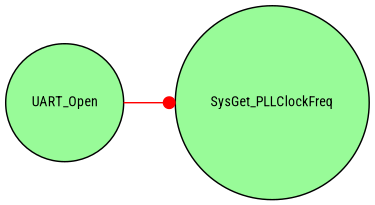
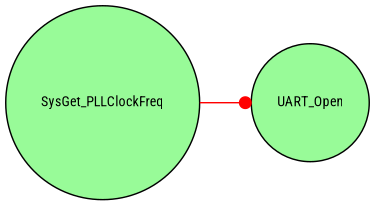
edge "UART_Open" -> "SysGet_PLLClockFreq": reversed
